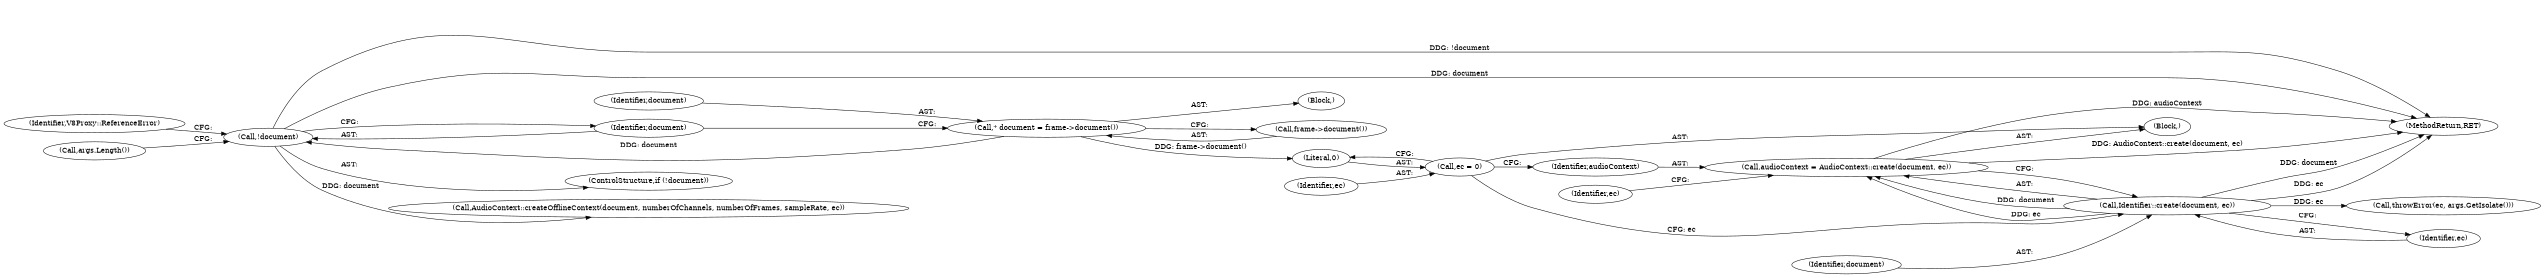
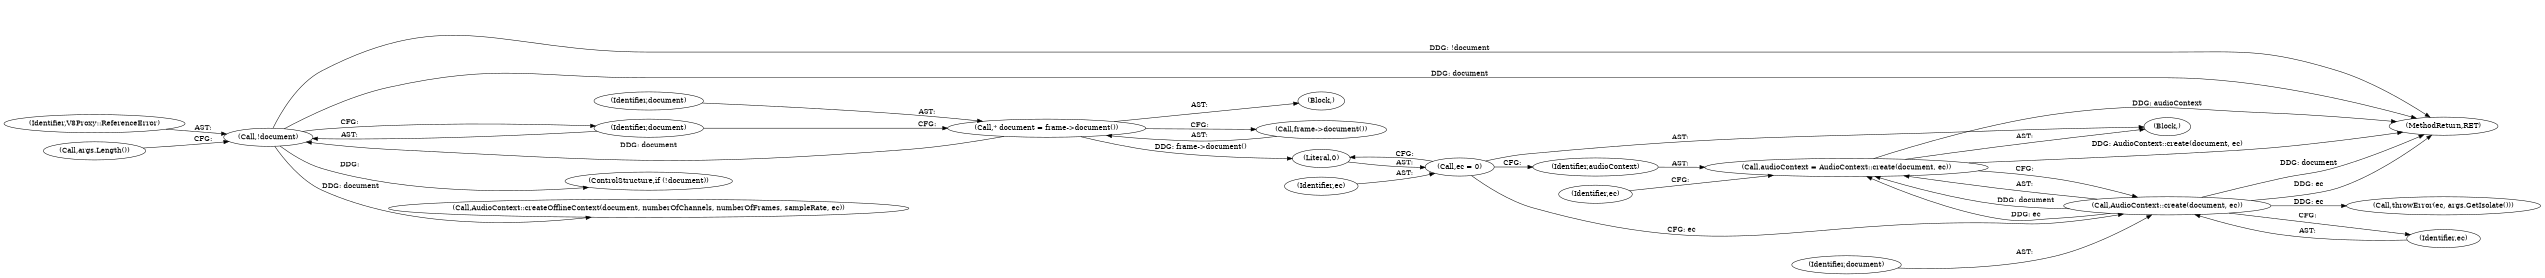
edge "(Identifier,V8Proxy::ReferenceError)" -> "(Call,!document)": label "CFG: " -> "AST: "
edge "(Call,!document)" -> "(ControlStructure,if (!document))": label "AST: " -> "DDG: "
node "(Call,Identifier::create(document, ec))": label "(Call,Identifier::create(document, ec))" -> "(Call,AudioContext::create(document, ec))"
